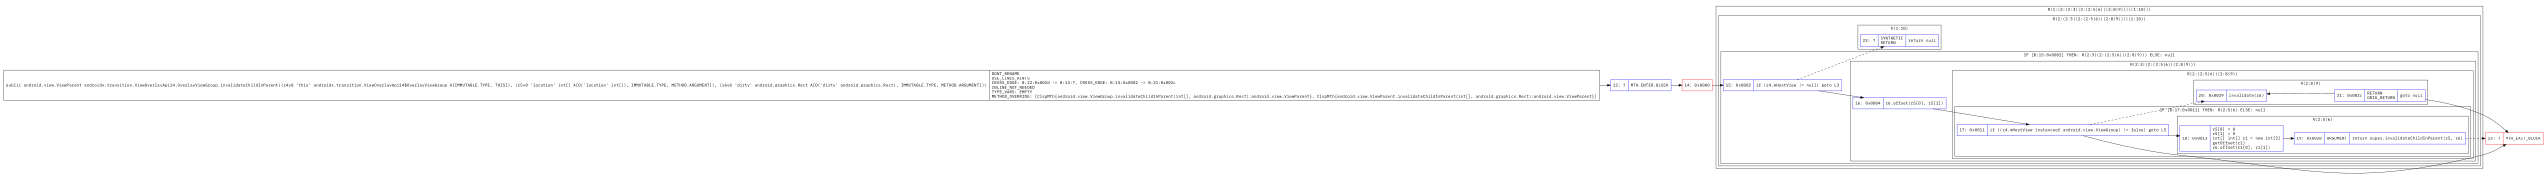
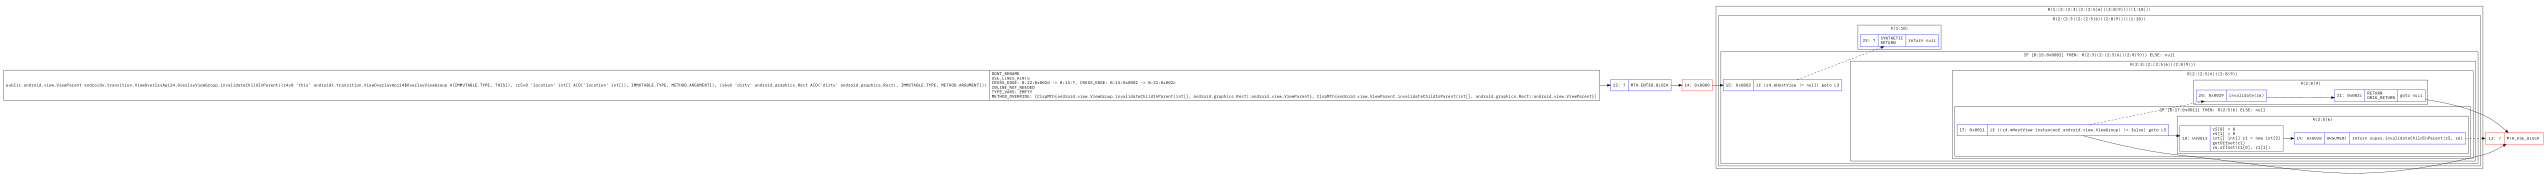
edge "21: 0x002c" -> "20: 0x0029": reversed
node "16: 0x0004": removed
node "13: ?": text "MTH_EXIT_BLOCK" -> "MTH_USE_BLOCK"
